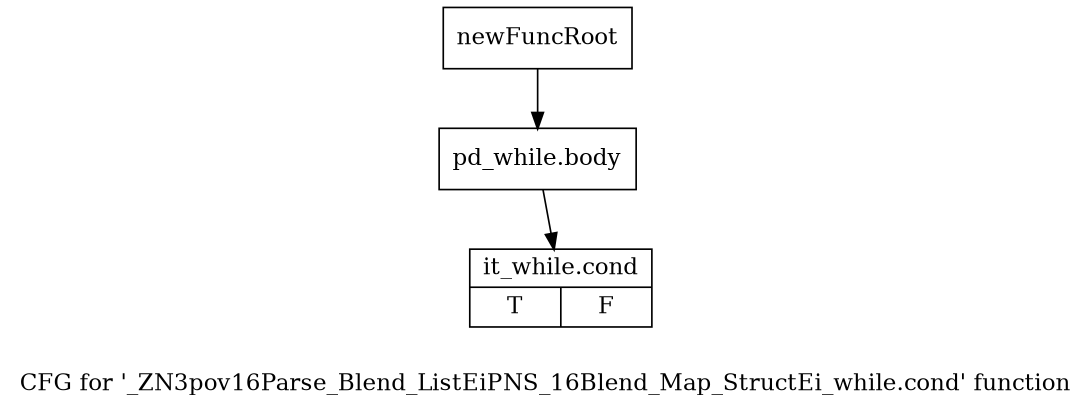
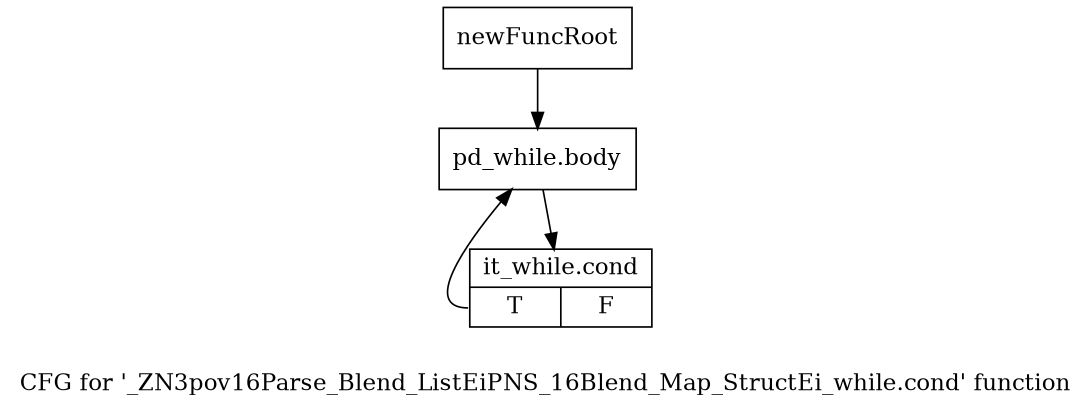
edge "it_while.cond" -> "pd_while.body": added
